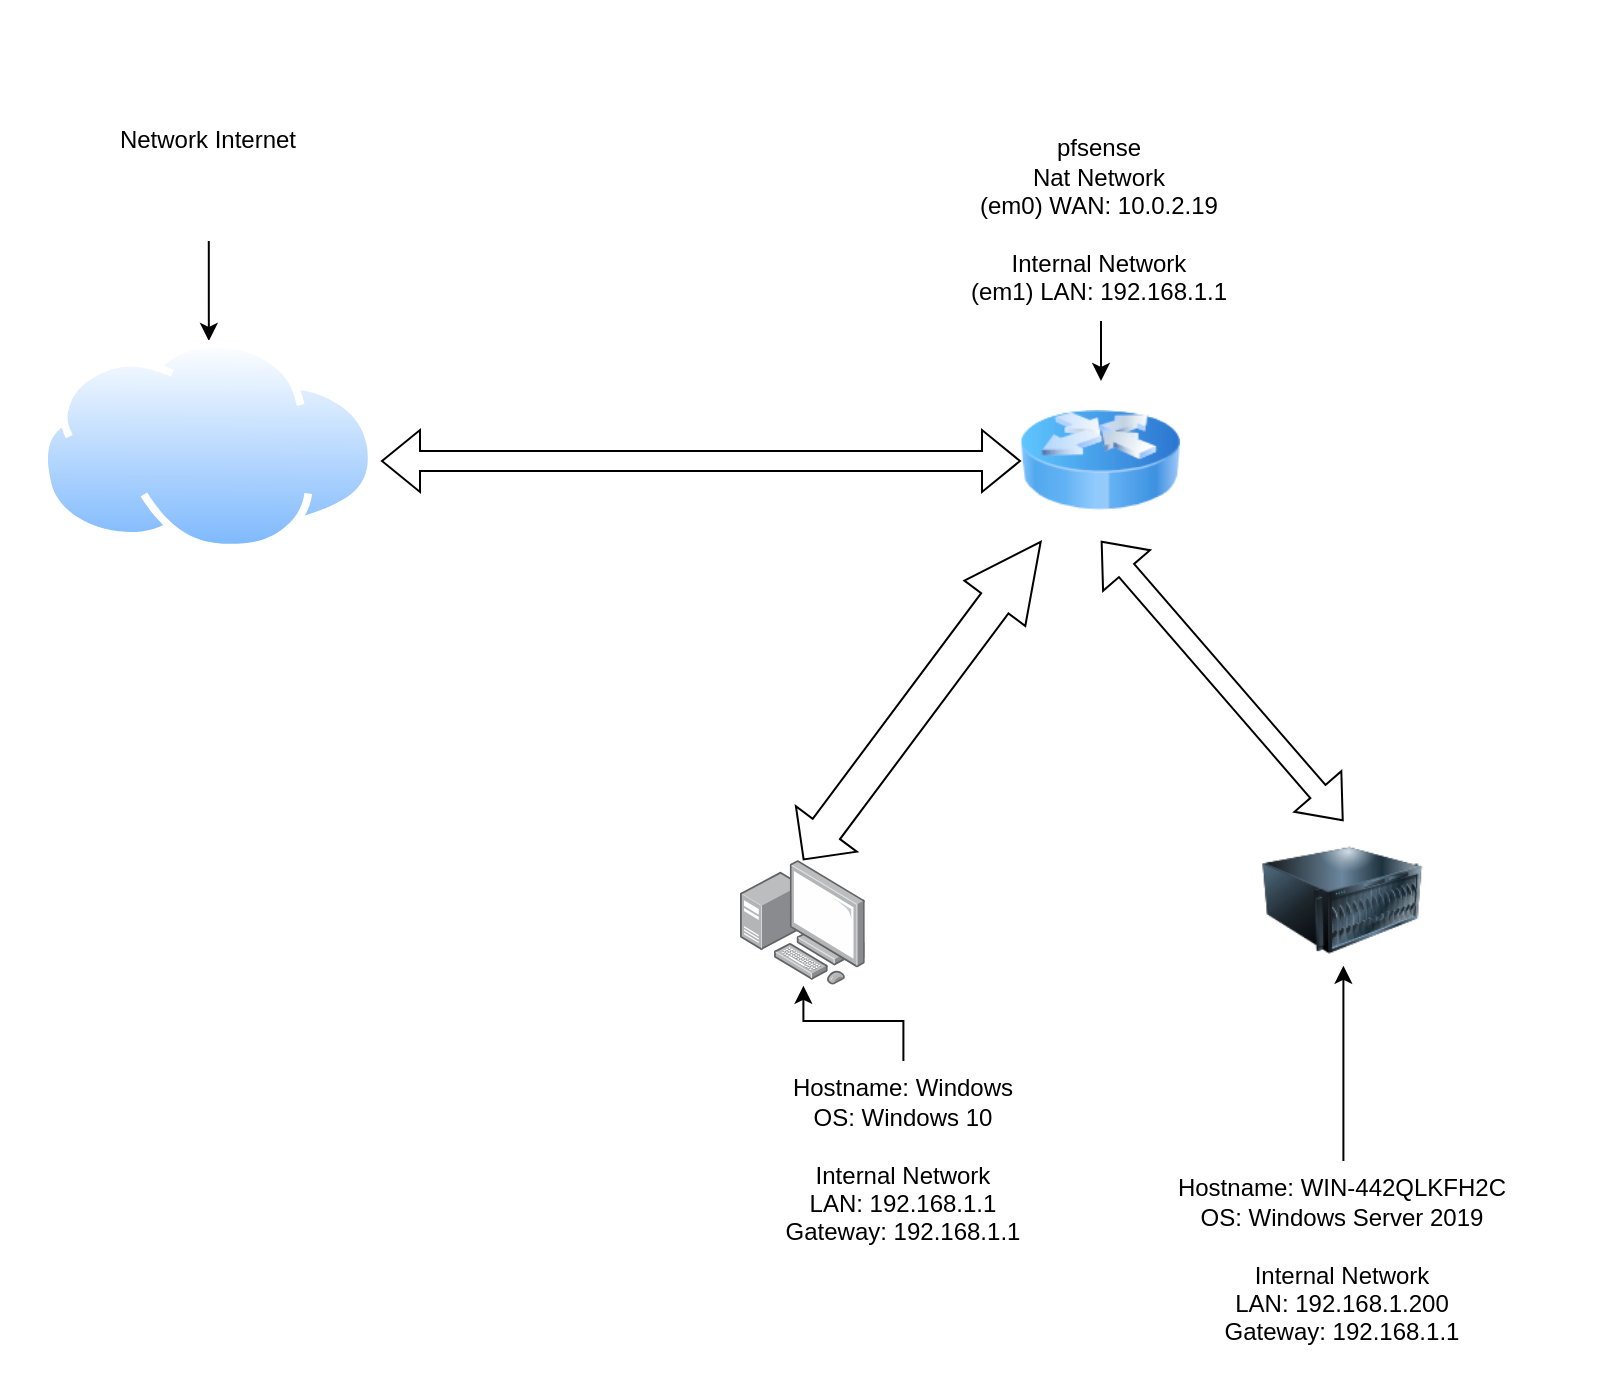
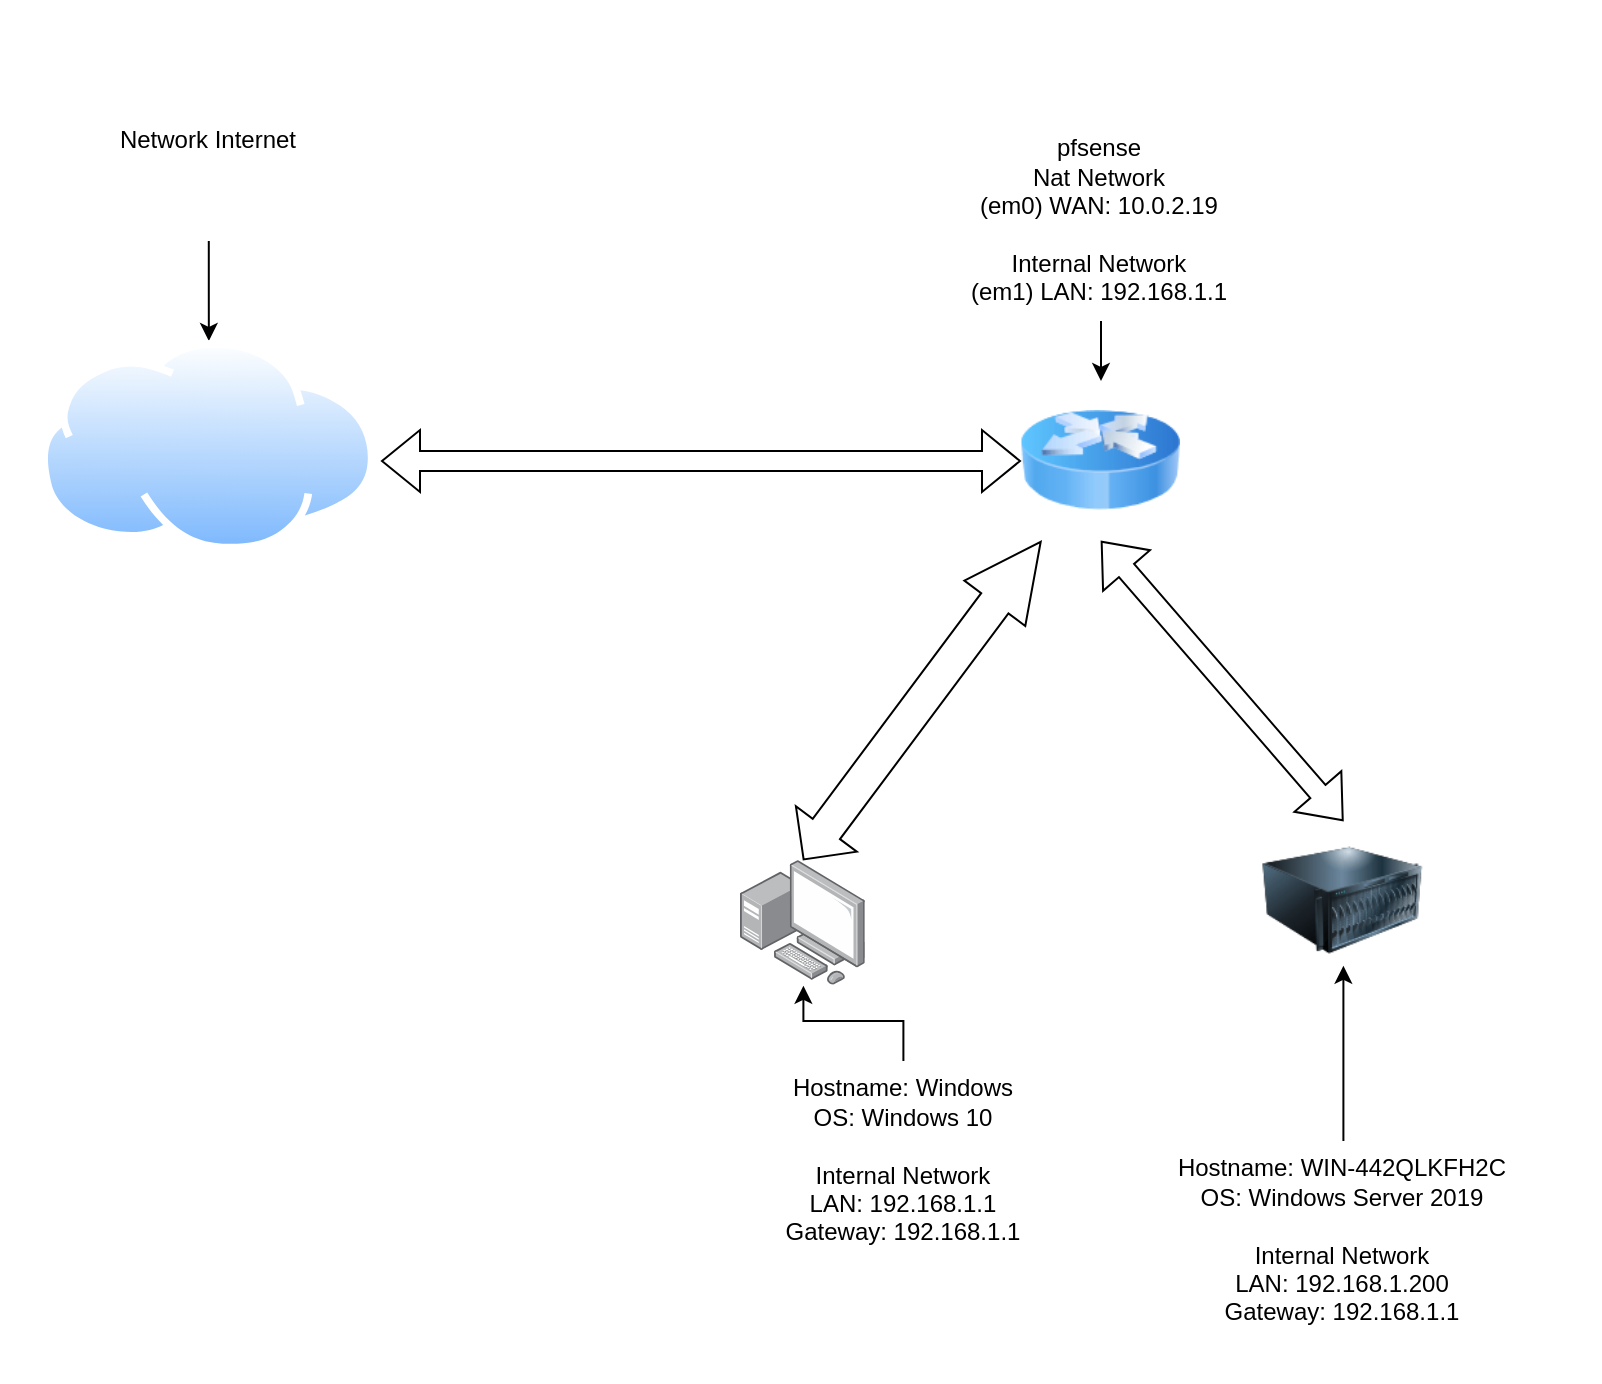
node "Hostname: WIN-442QLKFH2C OS: Windows Server 2019 Internal Network LAN: 192.168.1.200 Gateway: 192.168.1.1": moved (1343, 1261) -> (1343, 1241)
